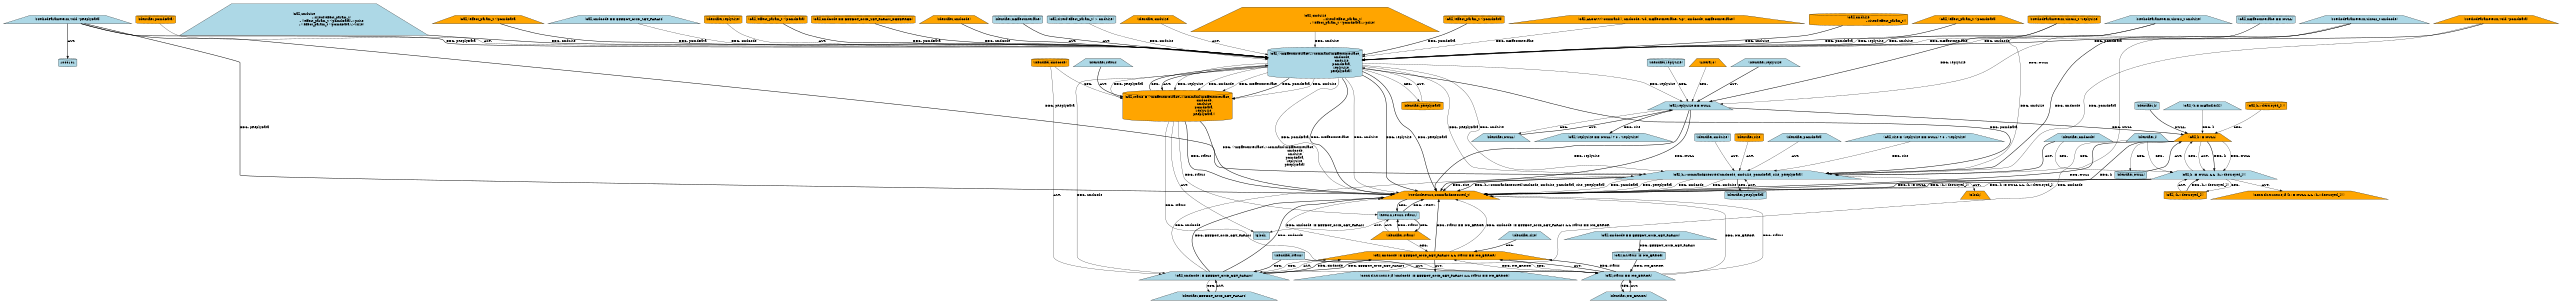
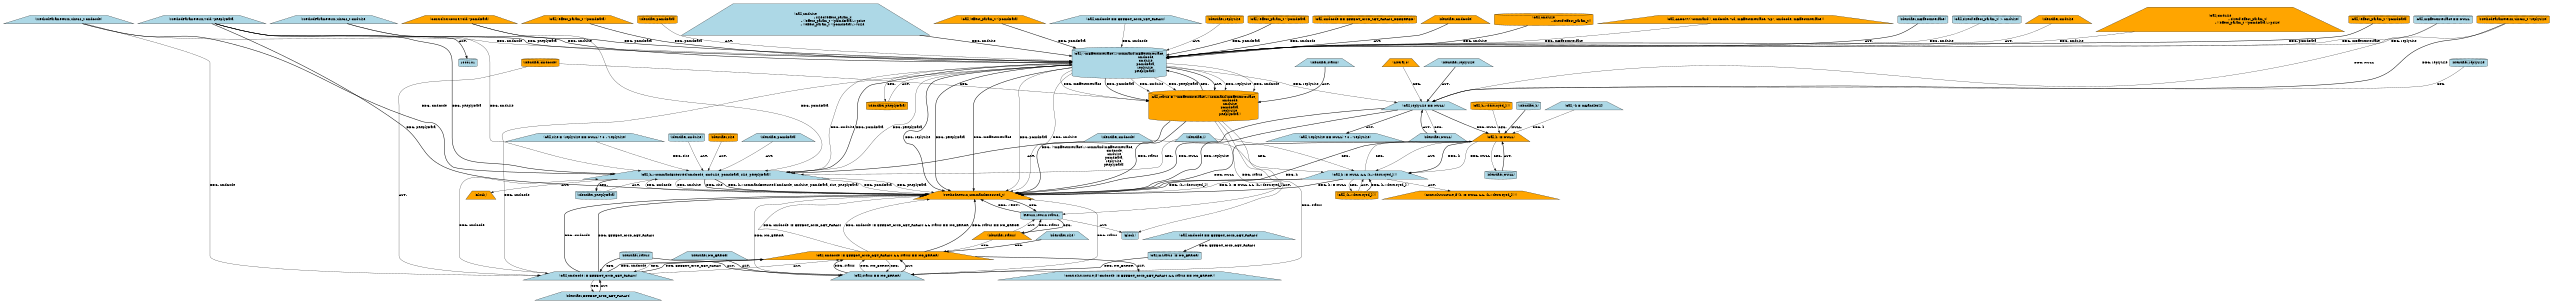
node "(MethodParameterIn,void *pCmdData)": label "(MethodParameterIn,void *pCmdData)" -> "(ControlStructure,void *pCmdData)"
edge "(Call,replySize == NULL)" -> "(Call,(replySize == NULL) ? 0 : *replySize)": label "DDG: size" -> "AST: "
edge "(Call,status == NO_ERROR)" -> "(Identifier,NO_ERROR)": removed, label "CFG:"
